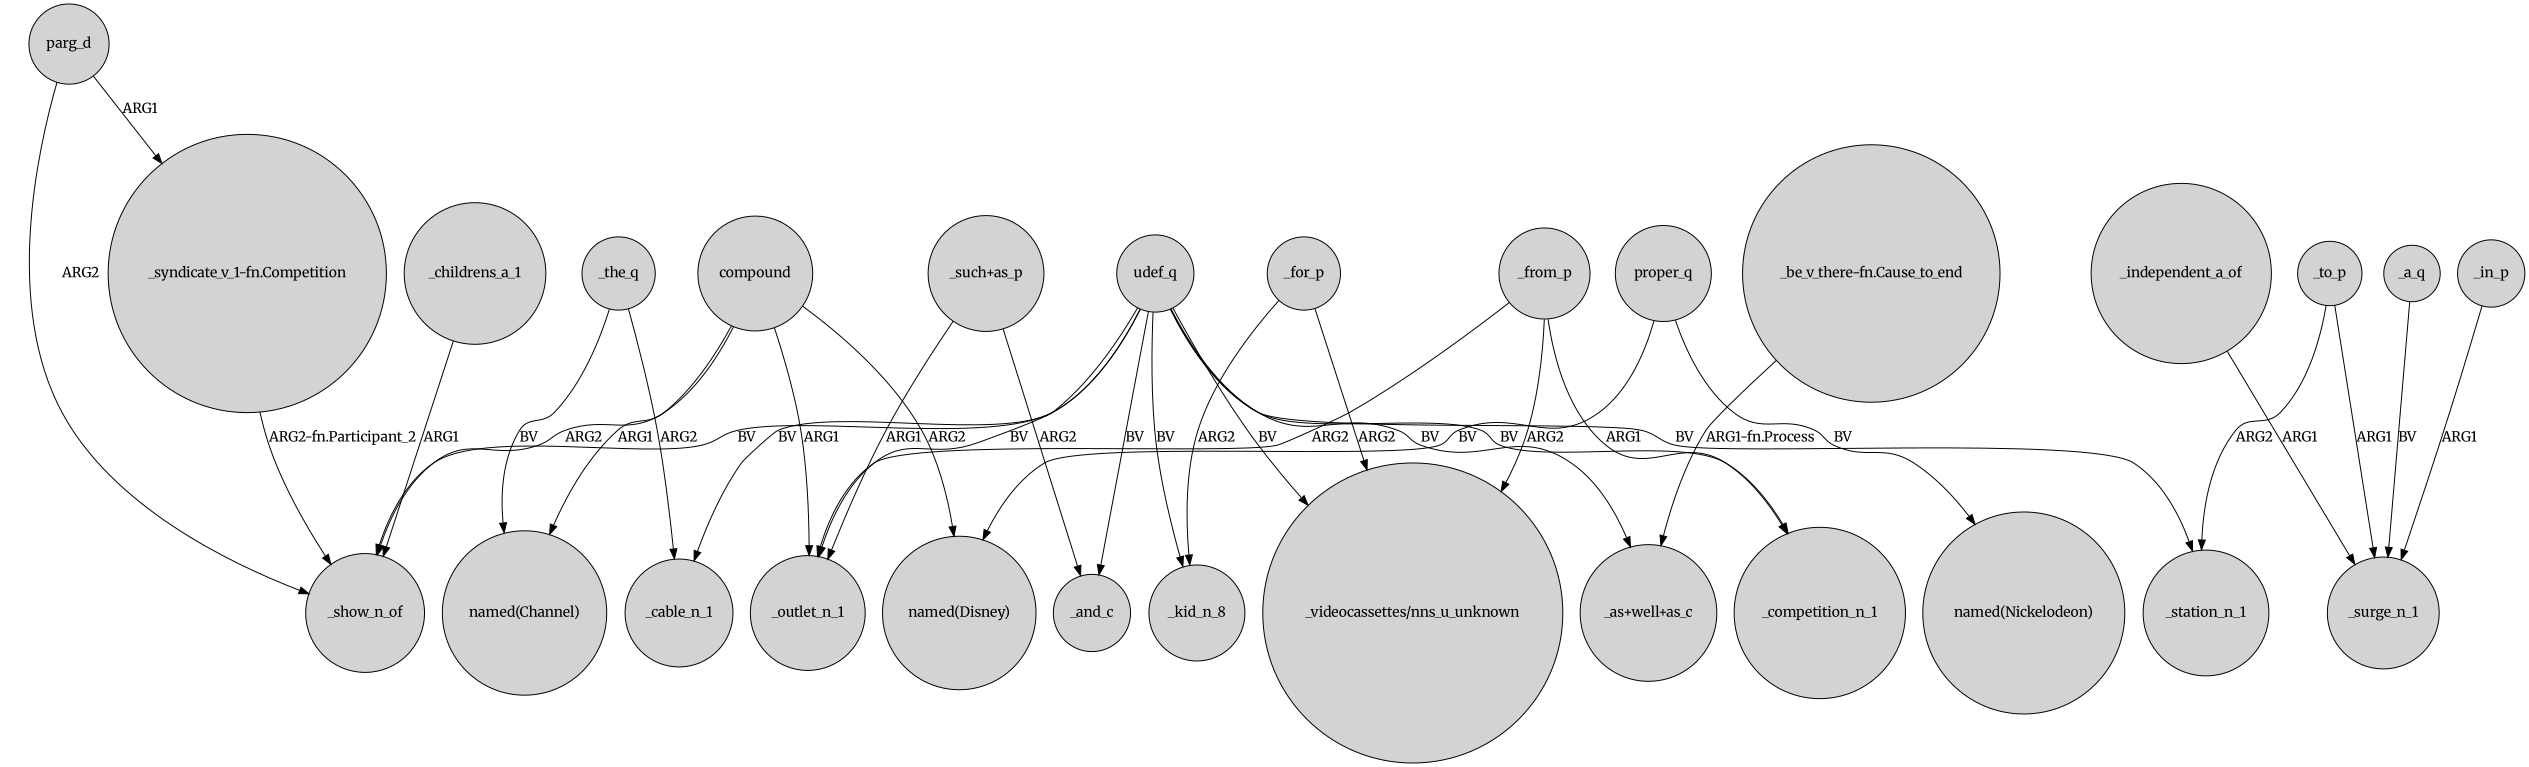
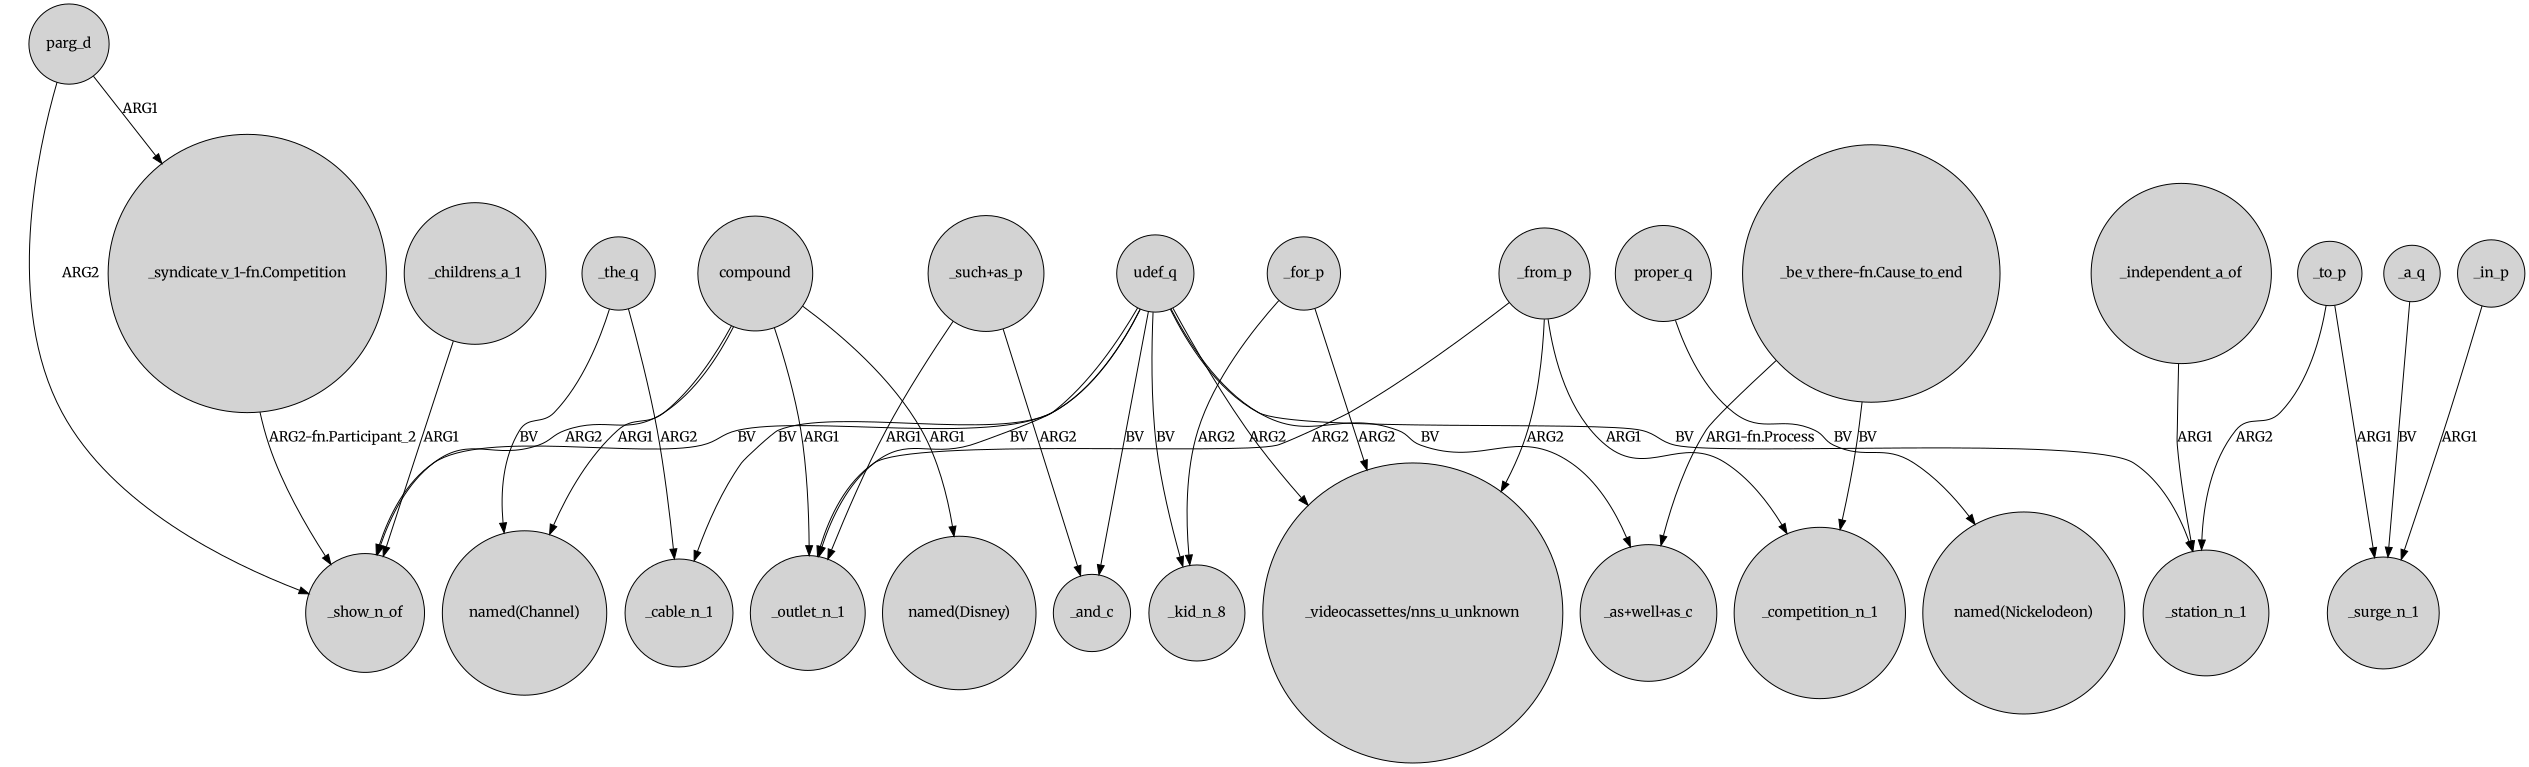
edge "udef_q" -> "_competition_n_1": now "_be_v_there-fn.Cause_to_end" -> "_competition_n_1"
edge "compound" -> "named(Disney)": label "ARG2" -> "ARG1"
edge "udef_q" -> "_videocassettes/nns_u_unknown": label "BV" -> "ARG2"
edge "proper_q" -> "named(Disney)": removed, label "BV"
edge "_independent_a_of" -> "_surge_n_1": now "_independent_a_of" -> "_station_n_1"
